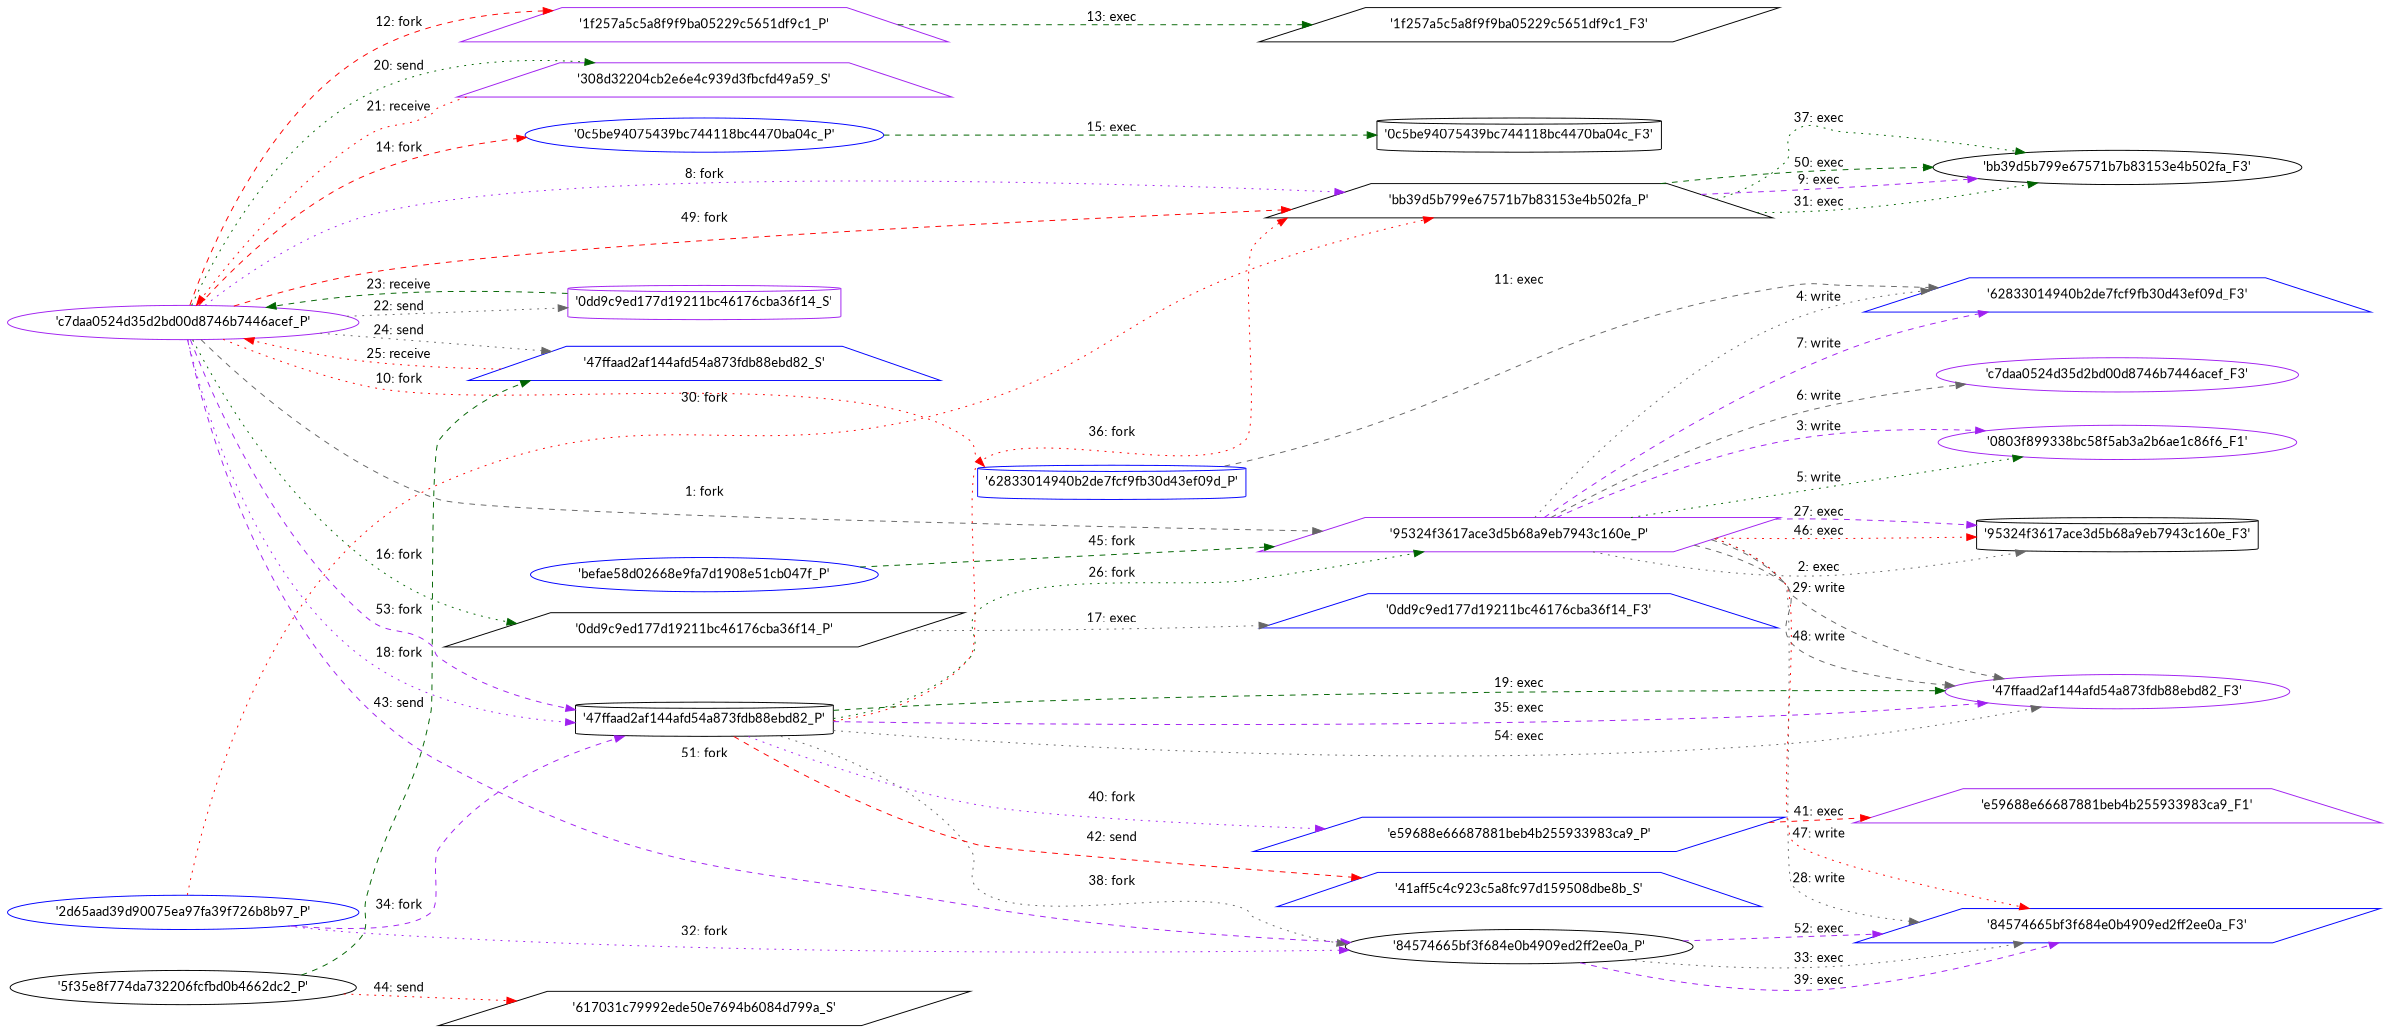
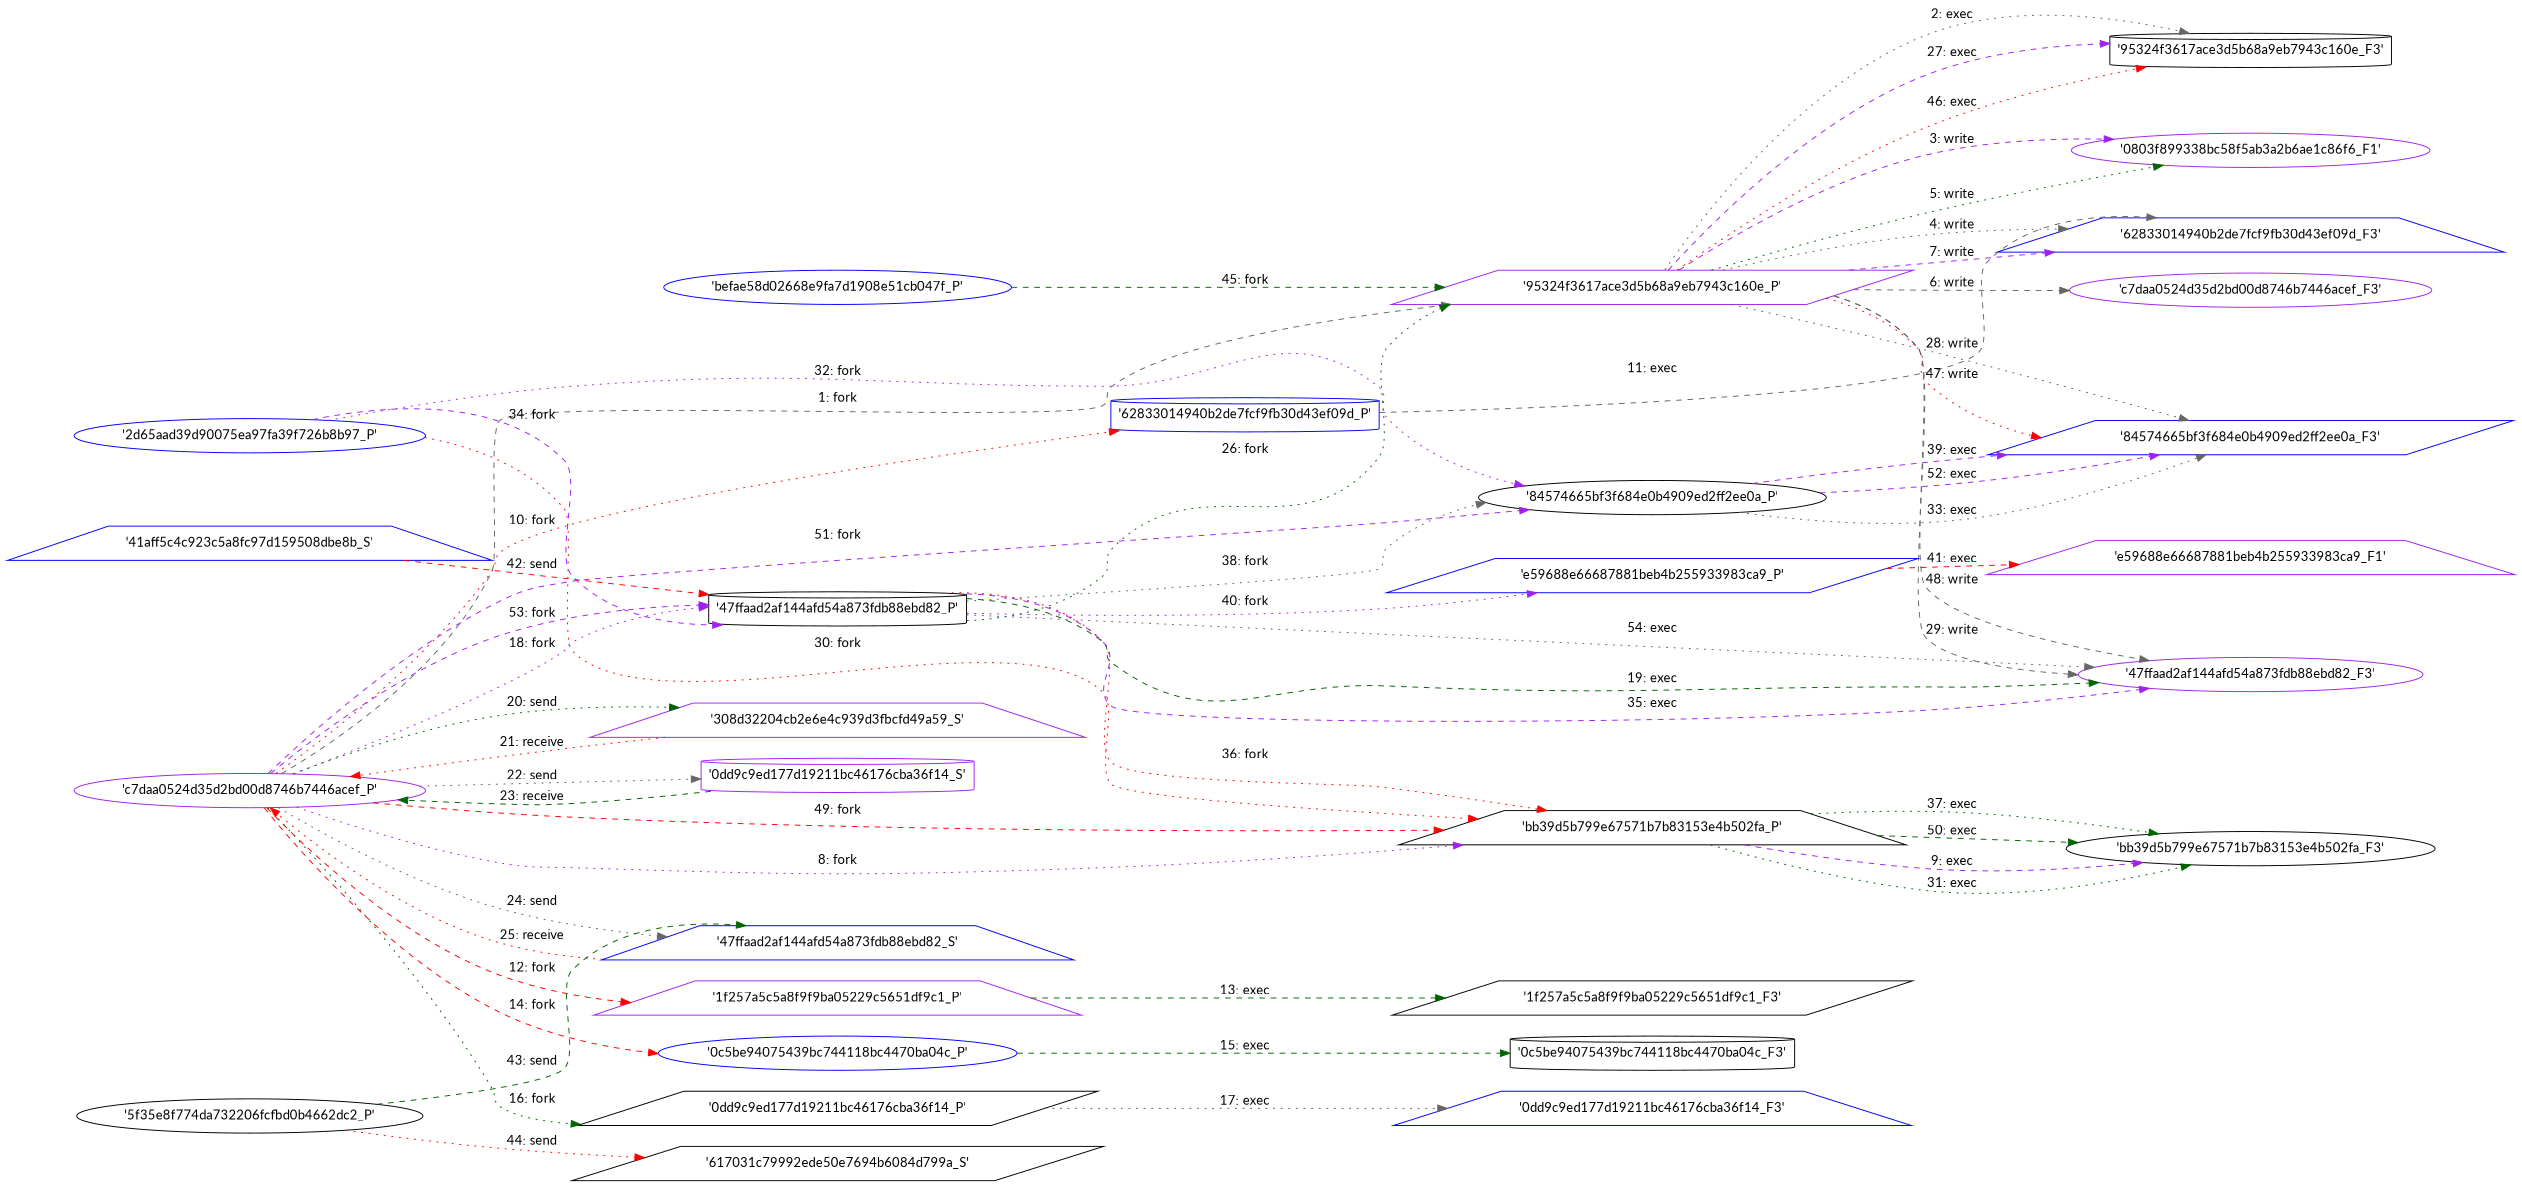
edge "'47ffaad2af144afd54a873fdb88ebd82_P'" -> "'41aff5c4c923c5a8fc97d159508dbe8b_S'": reversed
